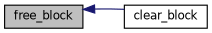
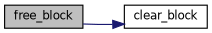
edge "clear_block" -> "free_block": reversed
